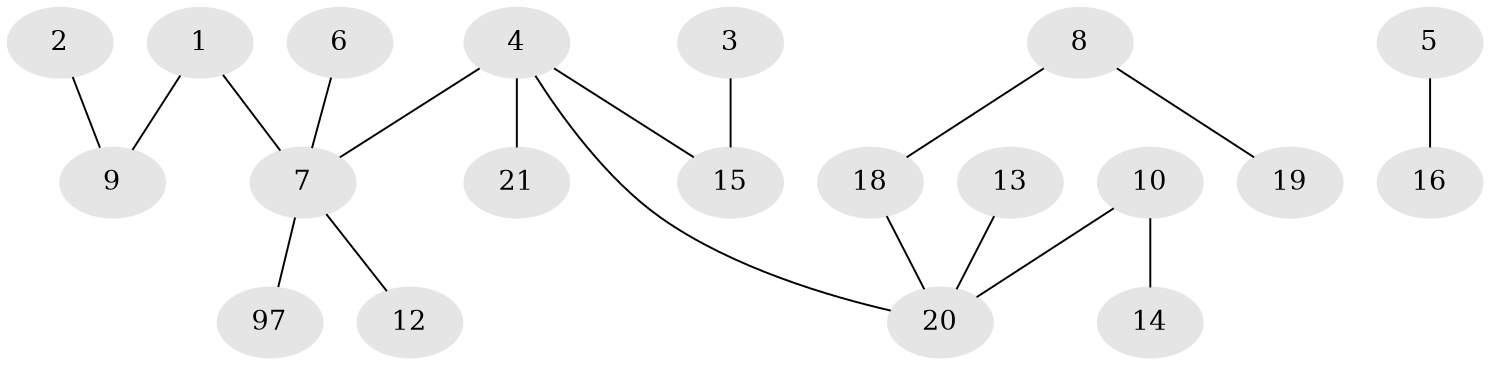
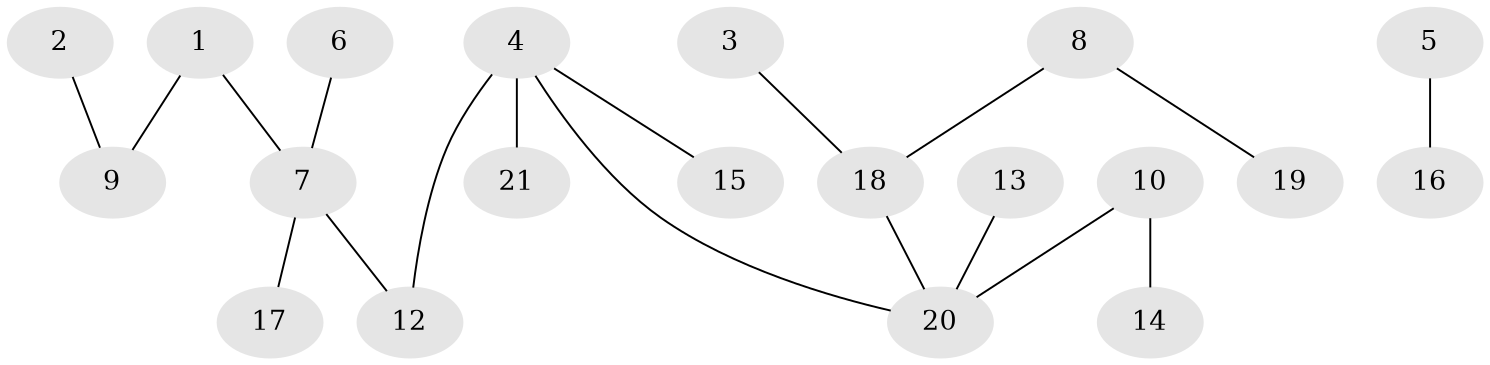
edge "4" -- "7": now "4" -- "12"
edge "3" -- "15": now "3" -- "18"
node "97": label "97" -> "17"
